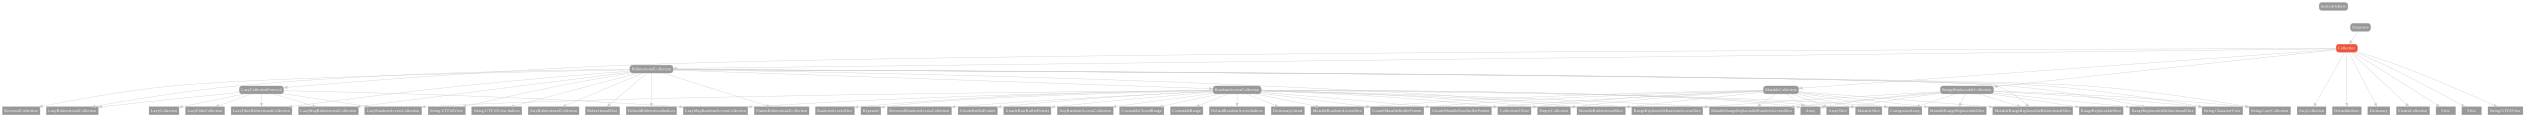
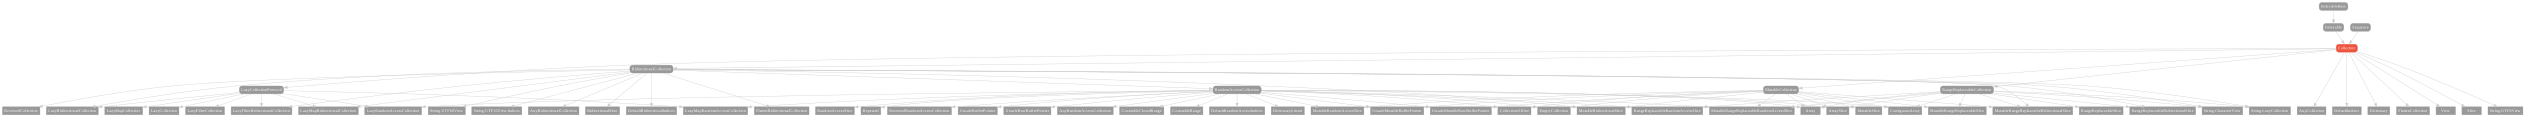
node "Indexable": added
node "LazyMapCollection": added
